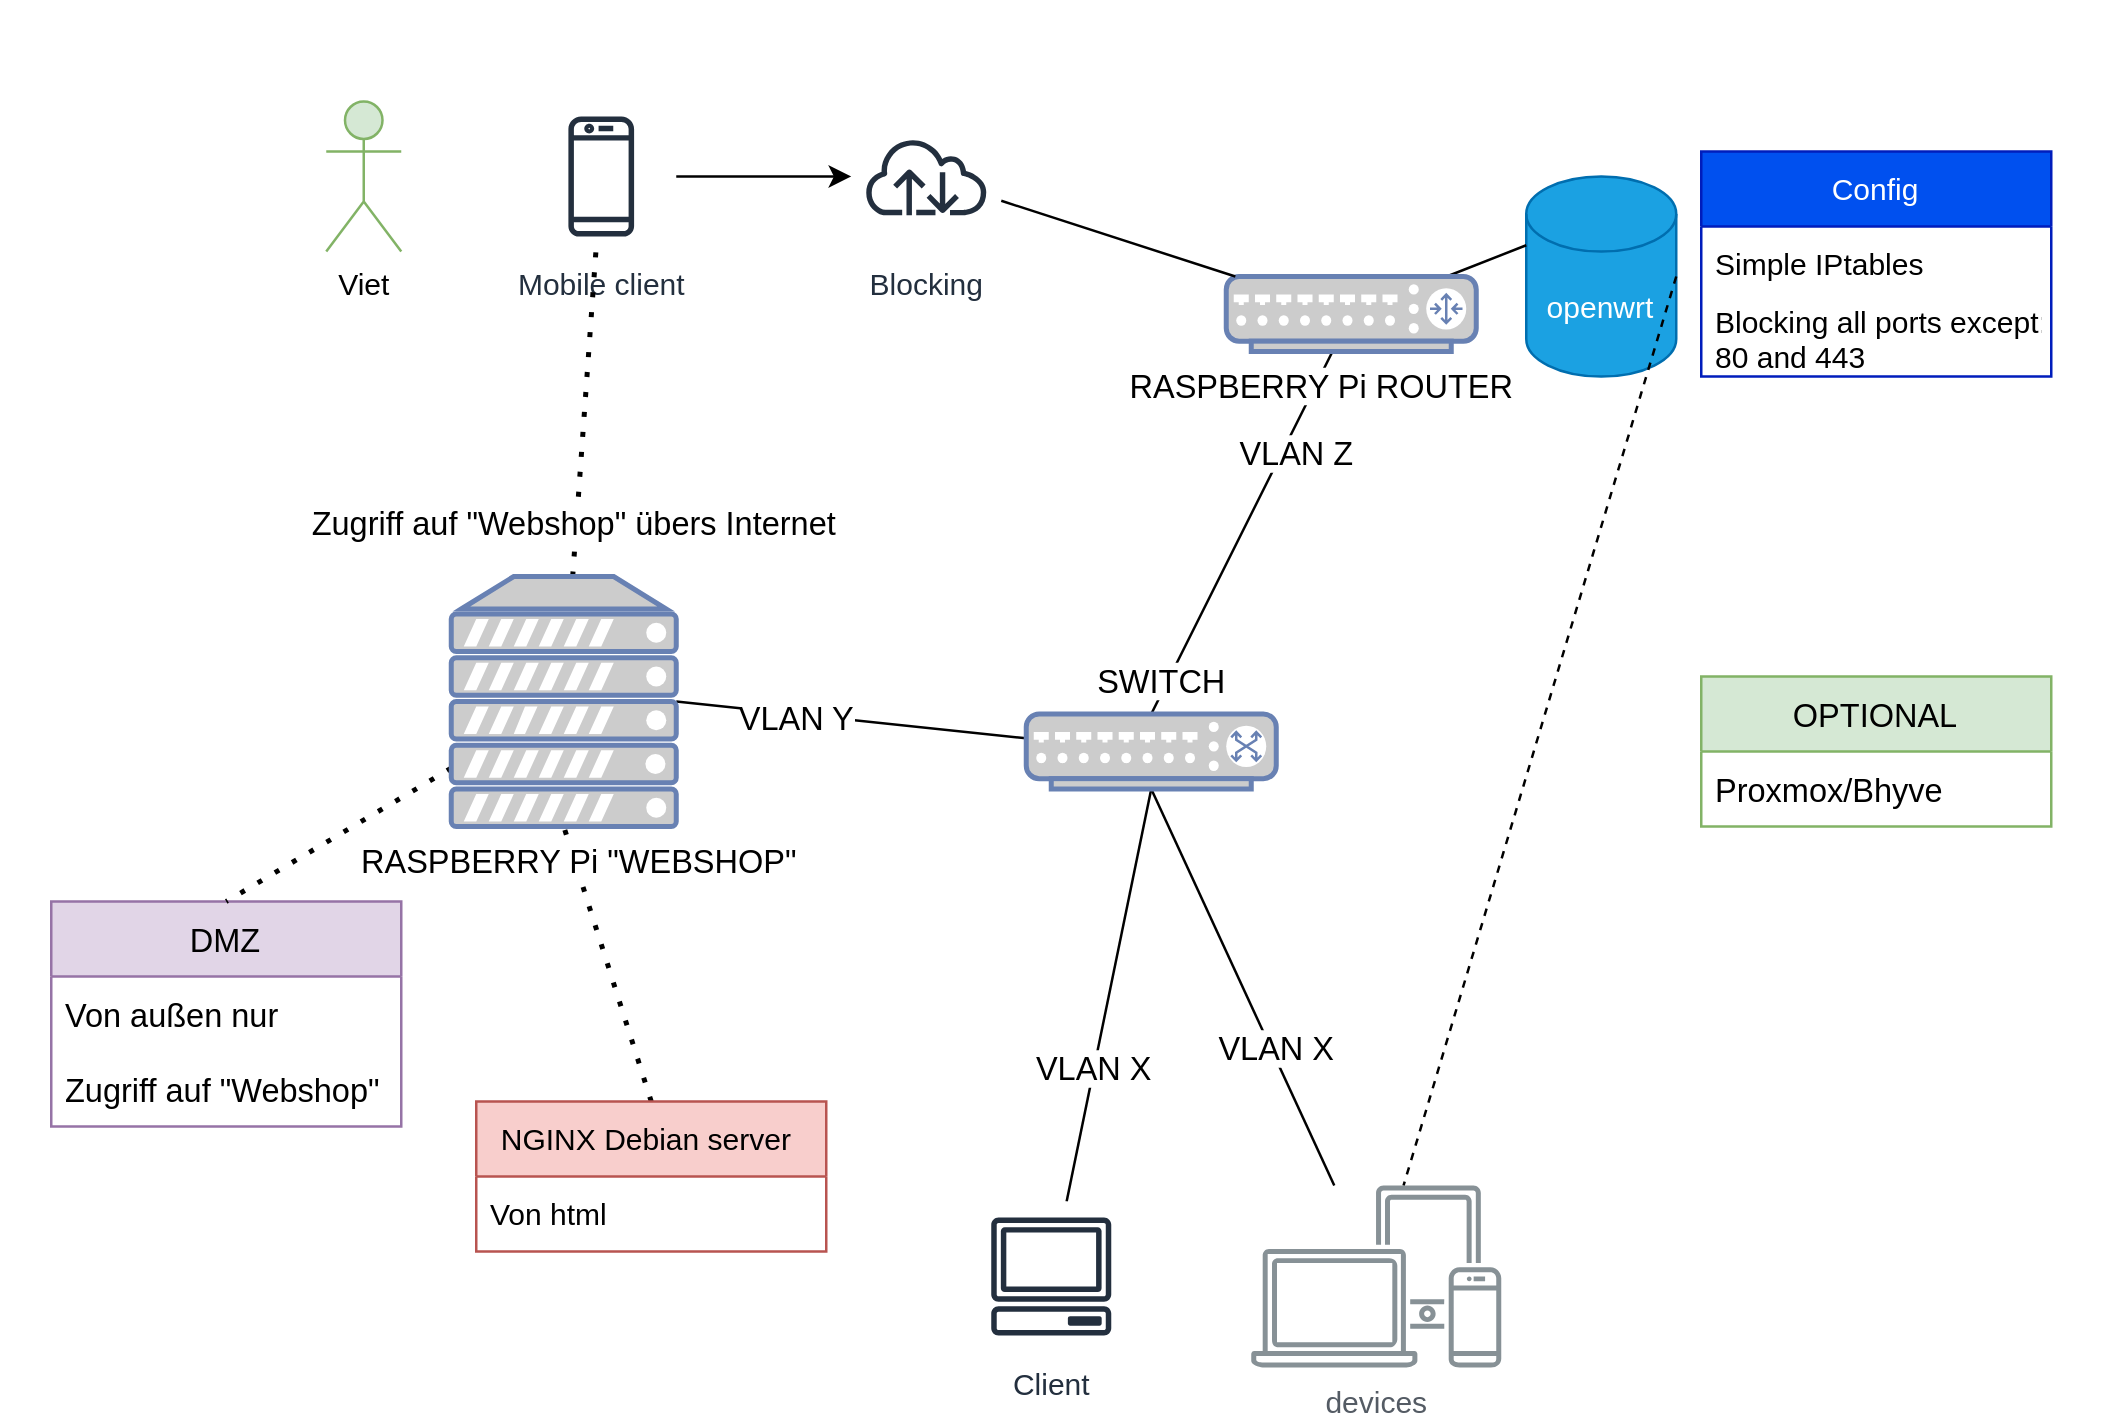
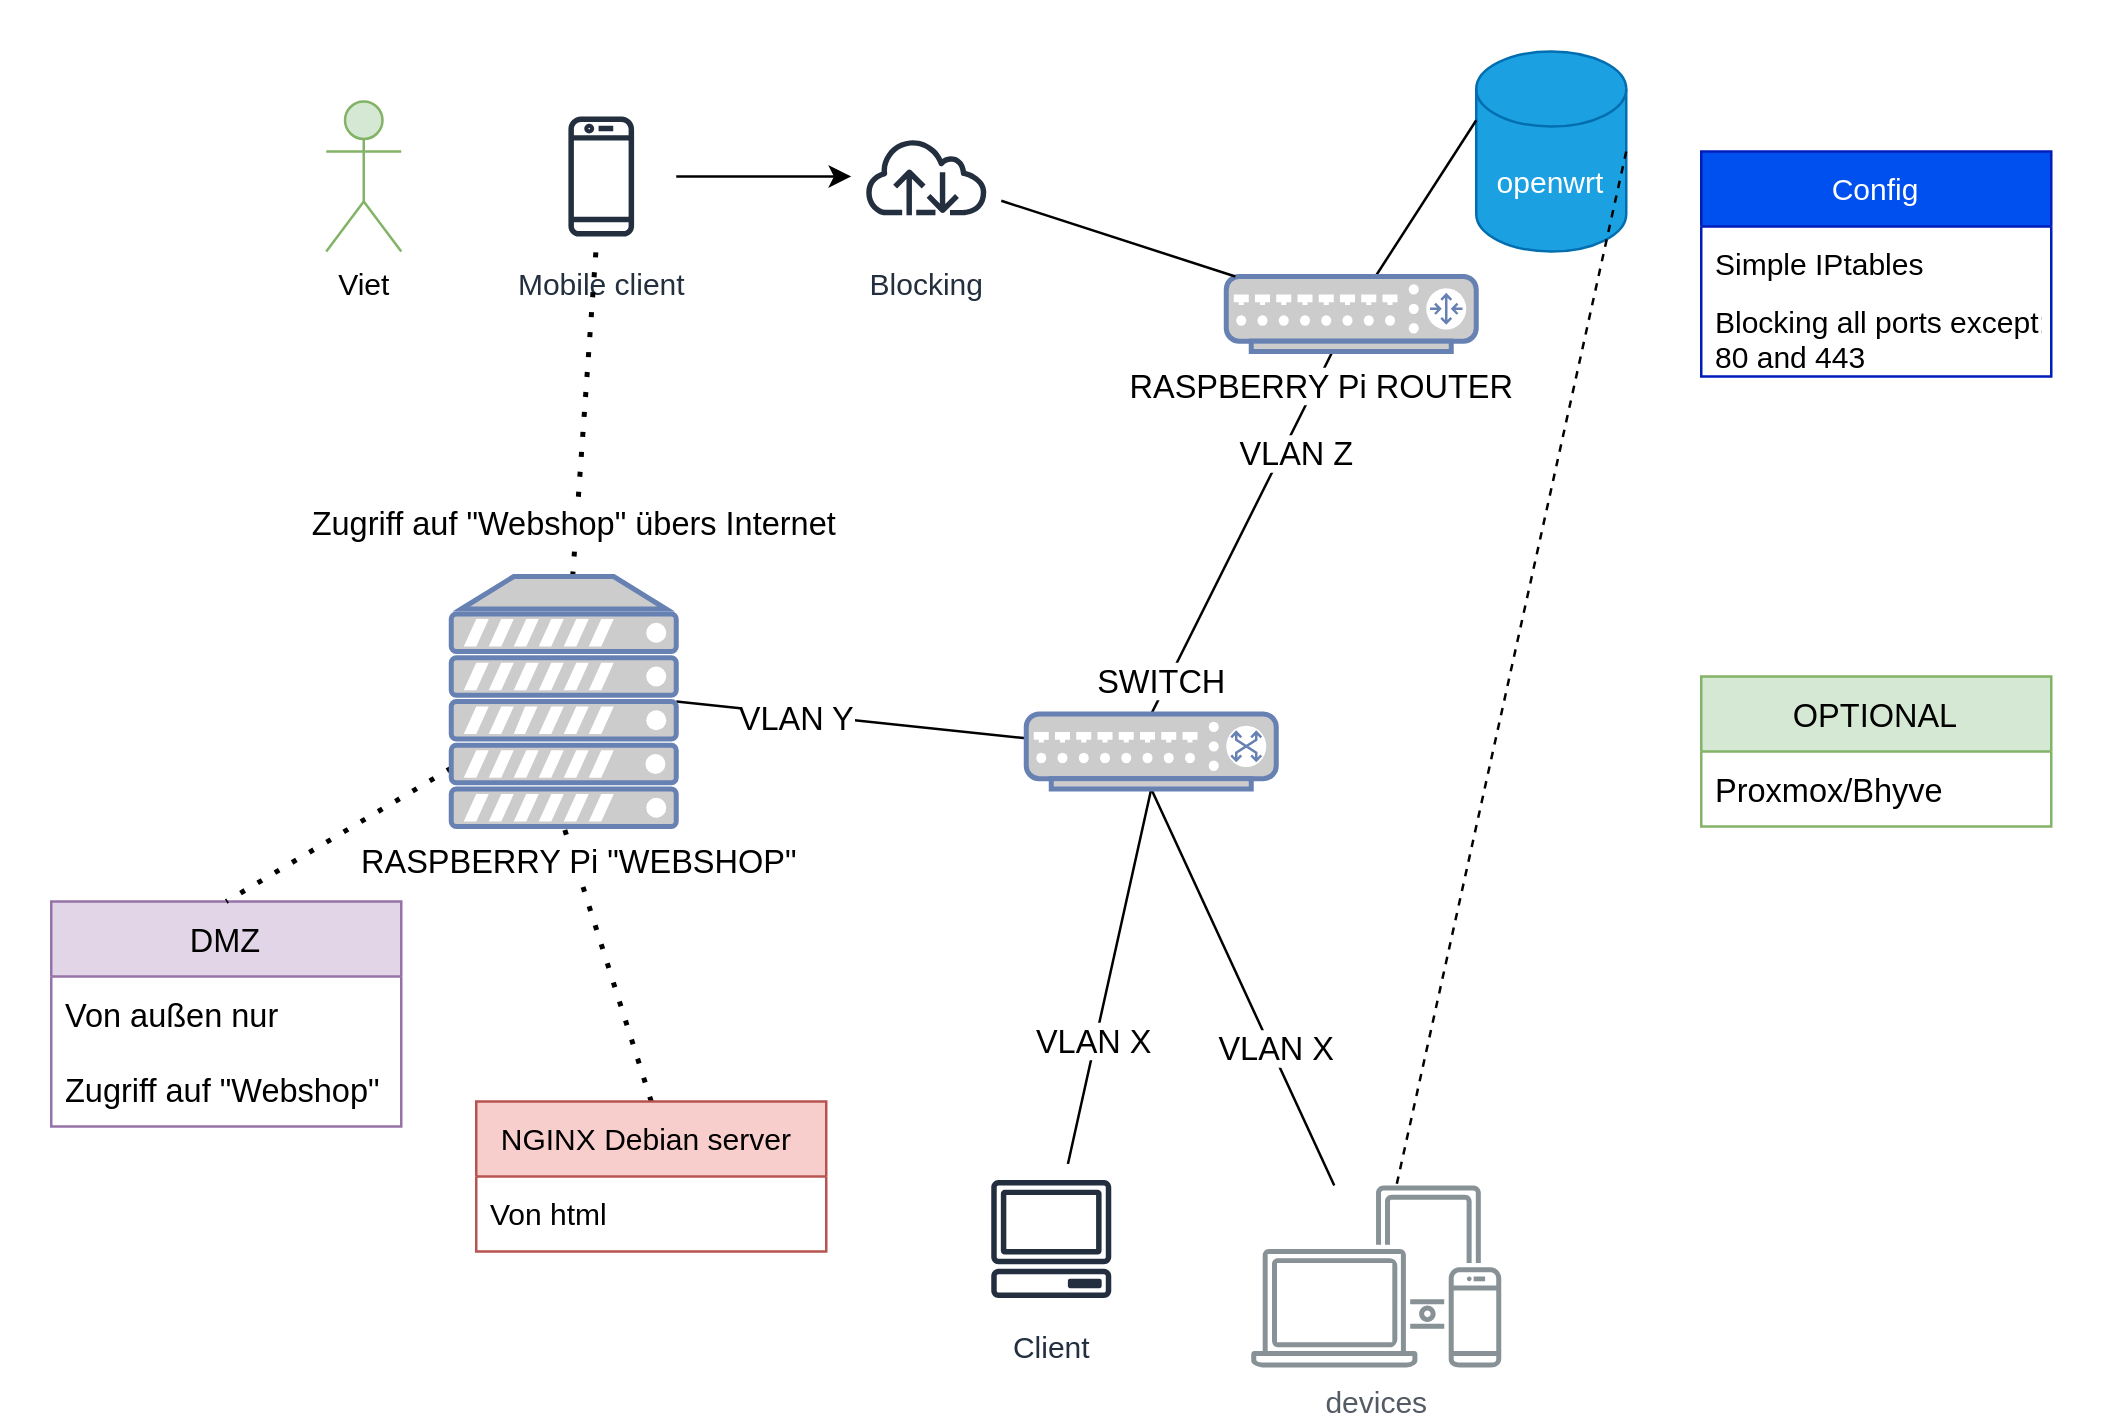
node "openwrt": moved (1601, 276) -> (1551, 151)
node "Client": moved (1051, 1276) -> (1051, 1239)
